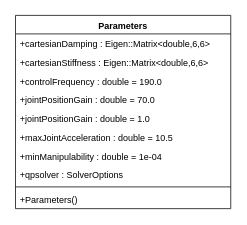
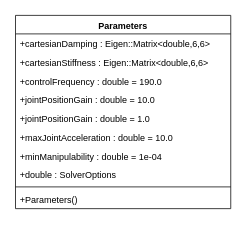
node "+jointPositionGain : double = 70.0": label "+jointPositionGain : double = 70.0" -> "+jointPositionGain : double = 10.0"
node "+maxJointAcceleration : double = 10.5": label "+maxJointAcceleration : double = 10.5" -> "+maxJointAcceleration : double = 10.0"
node "+qpsolver : SolverOptions": label "+qpsolver : SolverOptions" -> "+double : SolverOptions"
